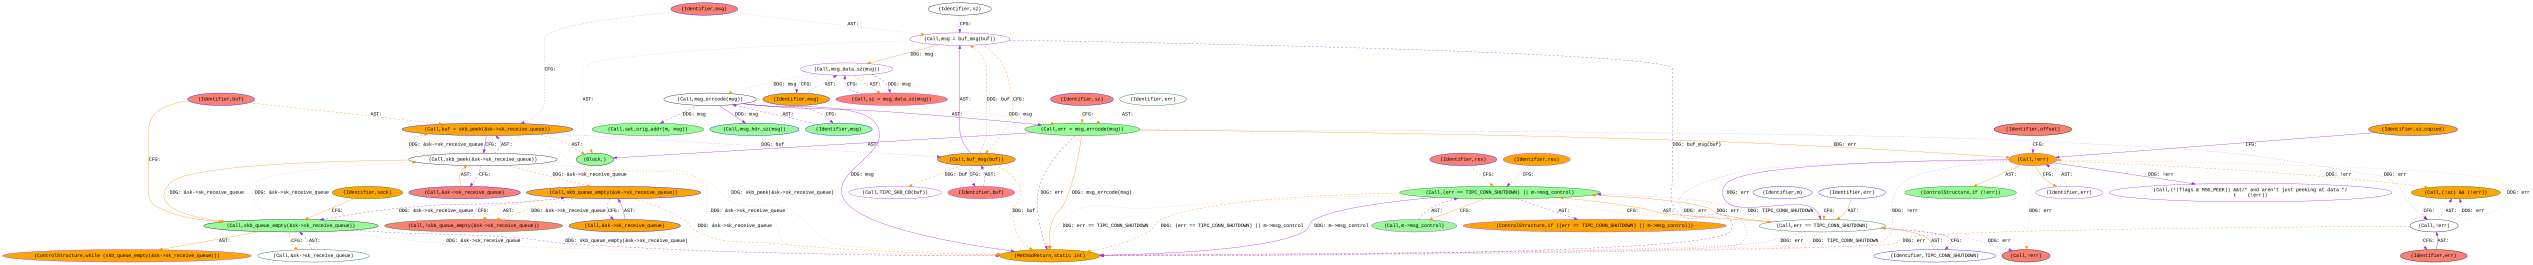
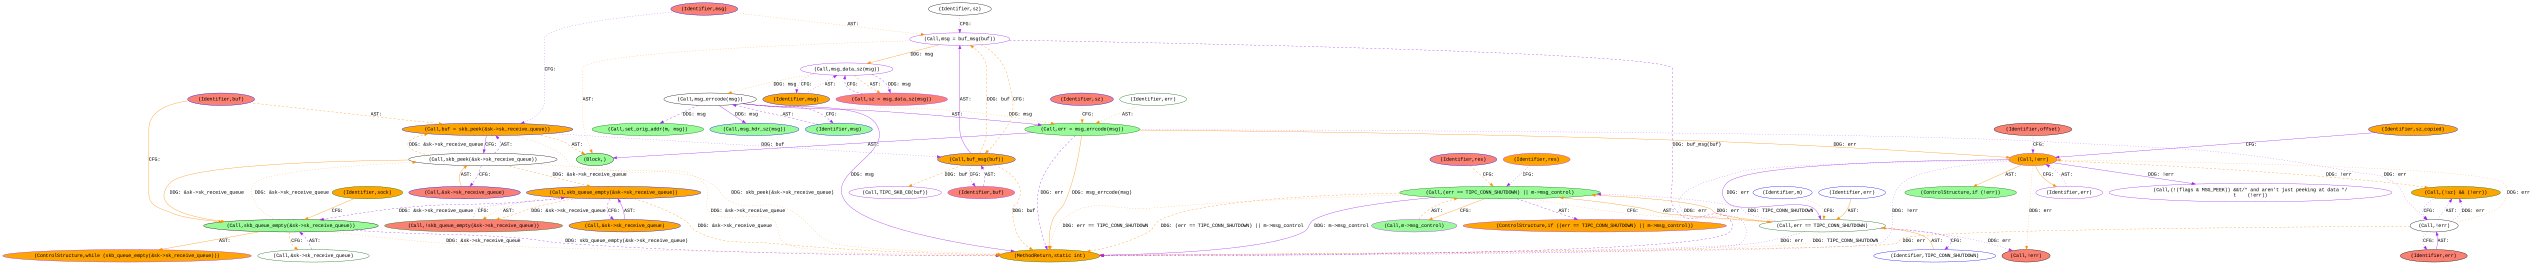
edge "(Call,m->msg_control)" -> "(Call,(err == TIPC_CONN_SHUTDOWN) || m->msg_control)": color purple -> darkorange
